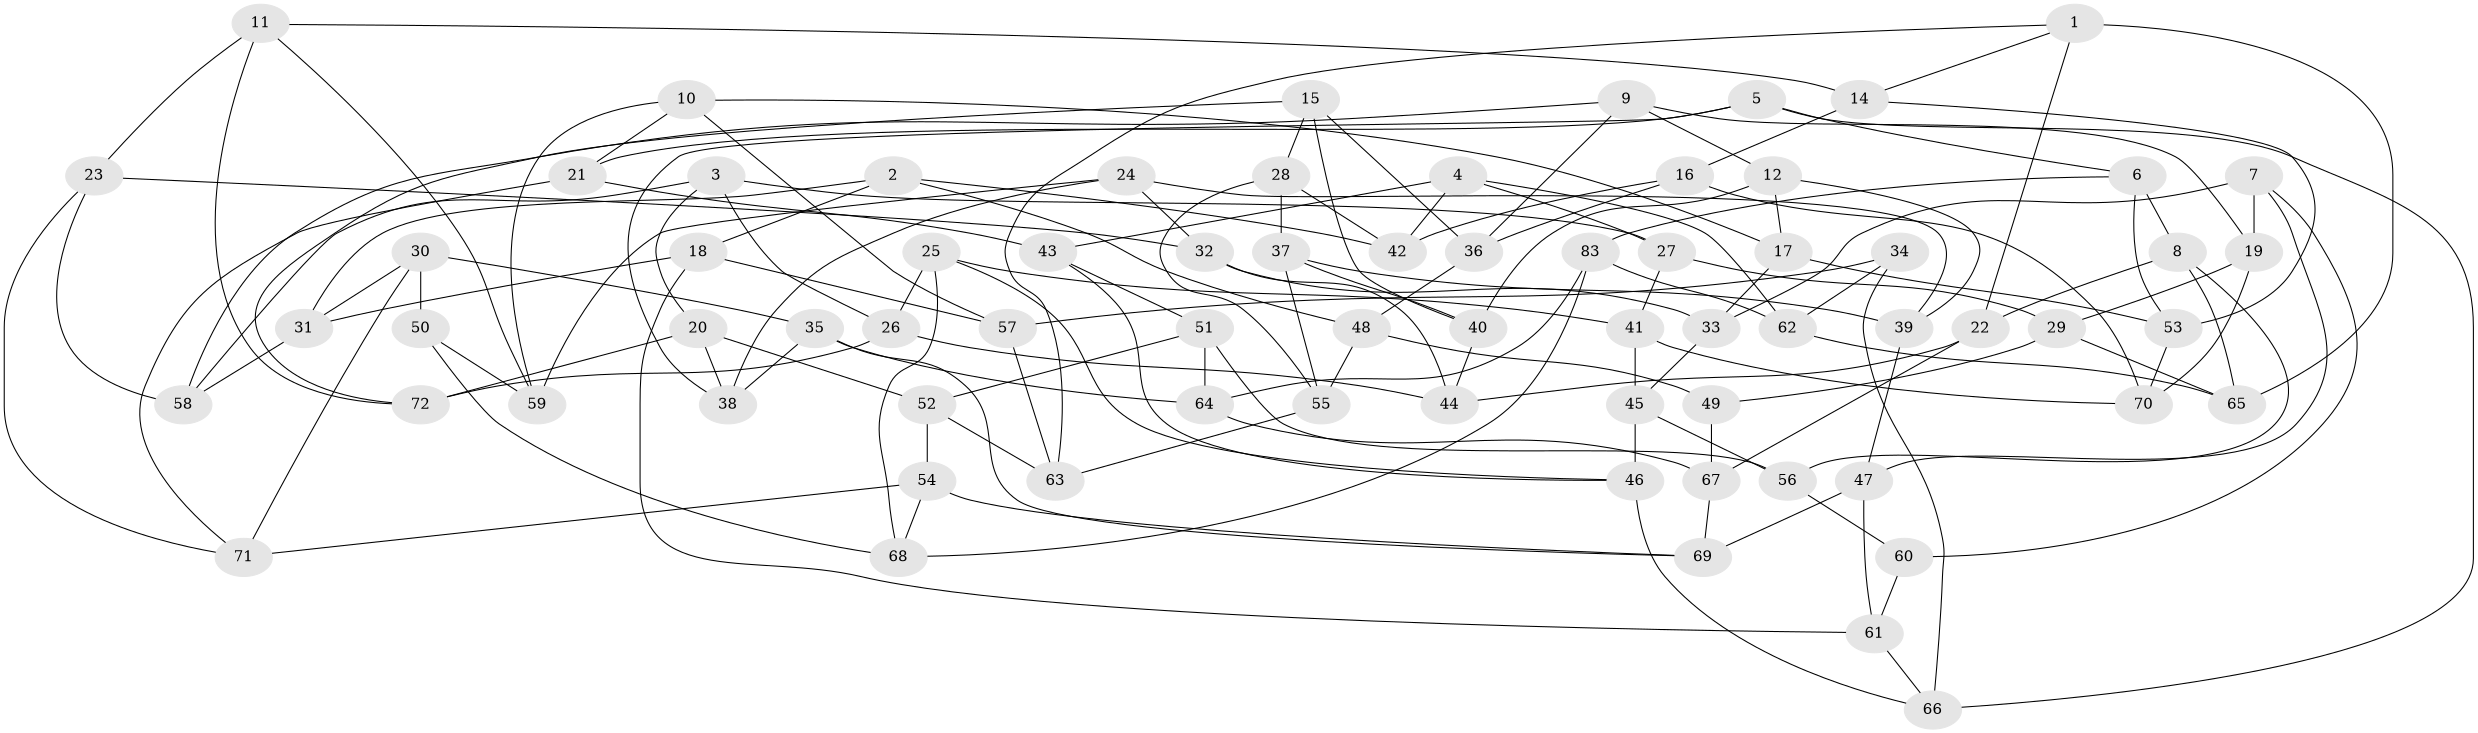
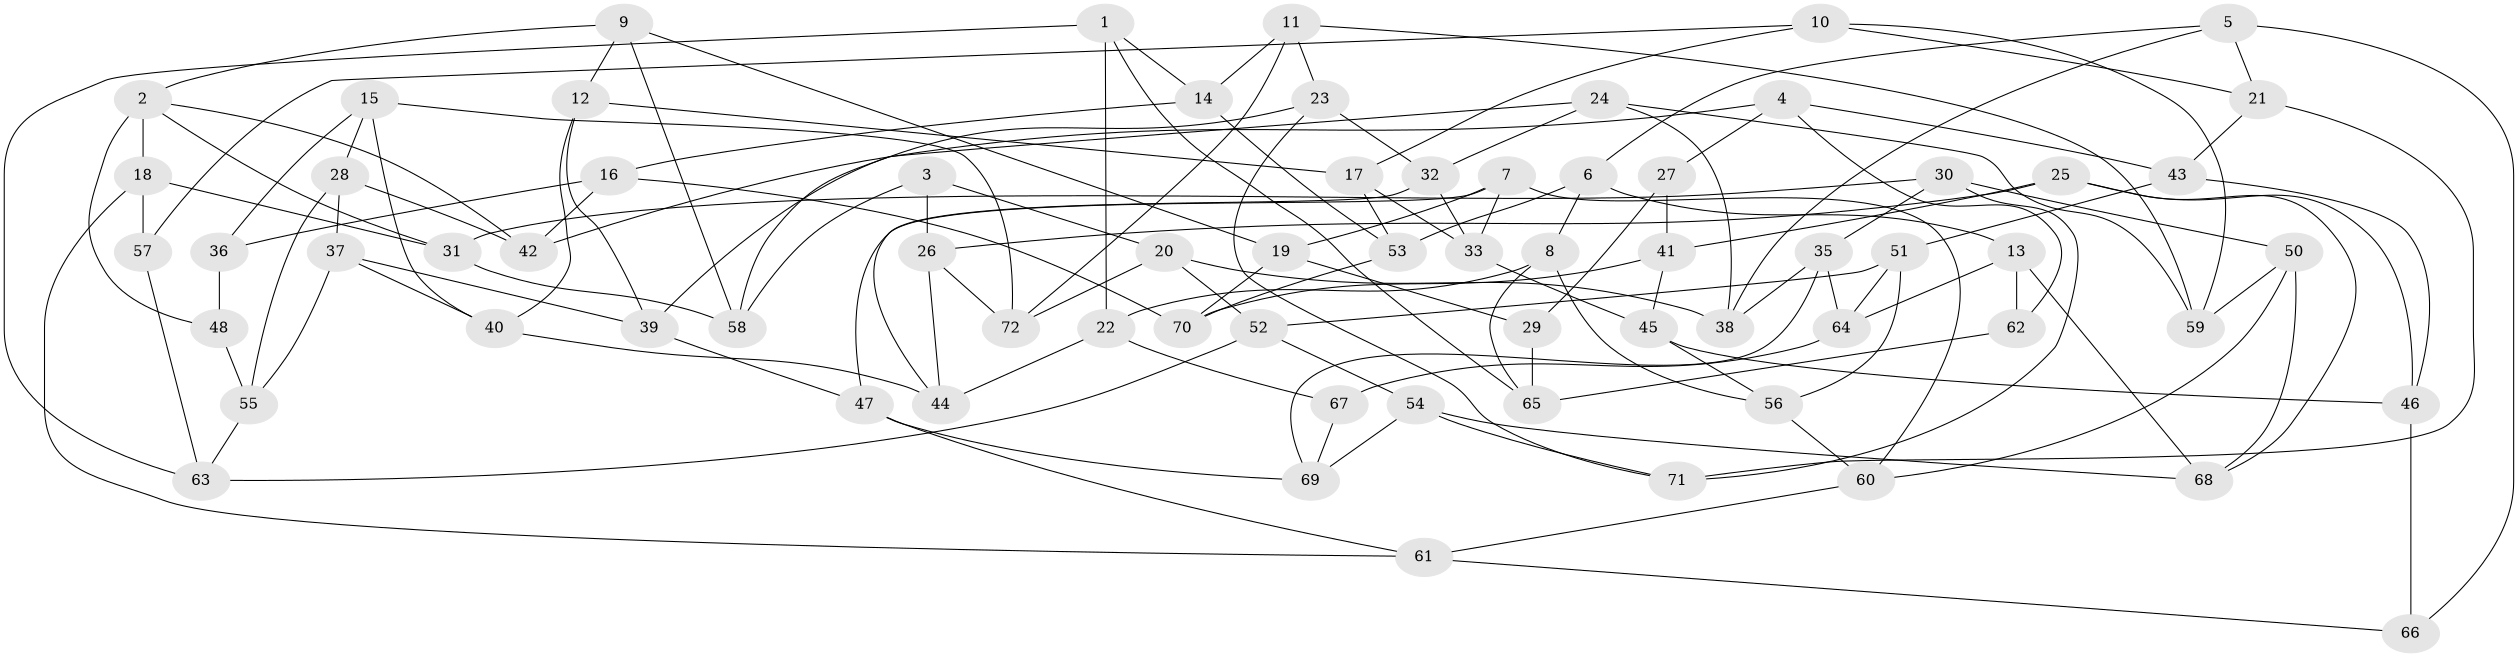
edge "9" -- "36": now "9" -- "2"
edge "3" -- "27": removed
node "83": label "83" -> "13"
node "34": removed
node "49": removed
edge "50" -- "60": added
